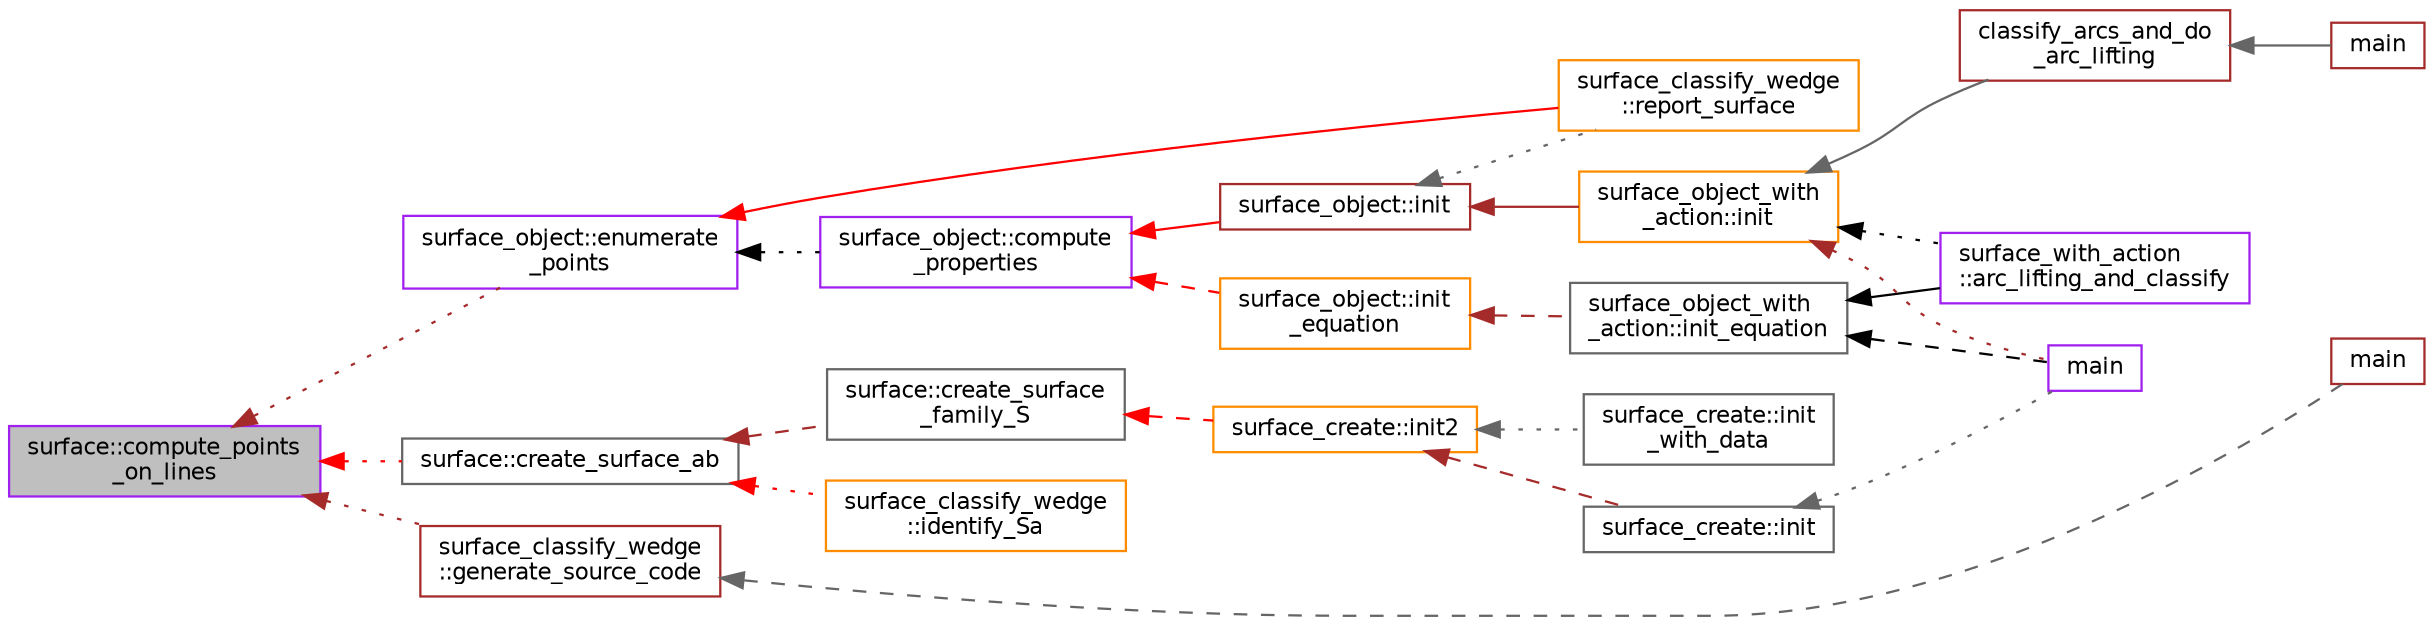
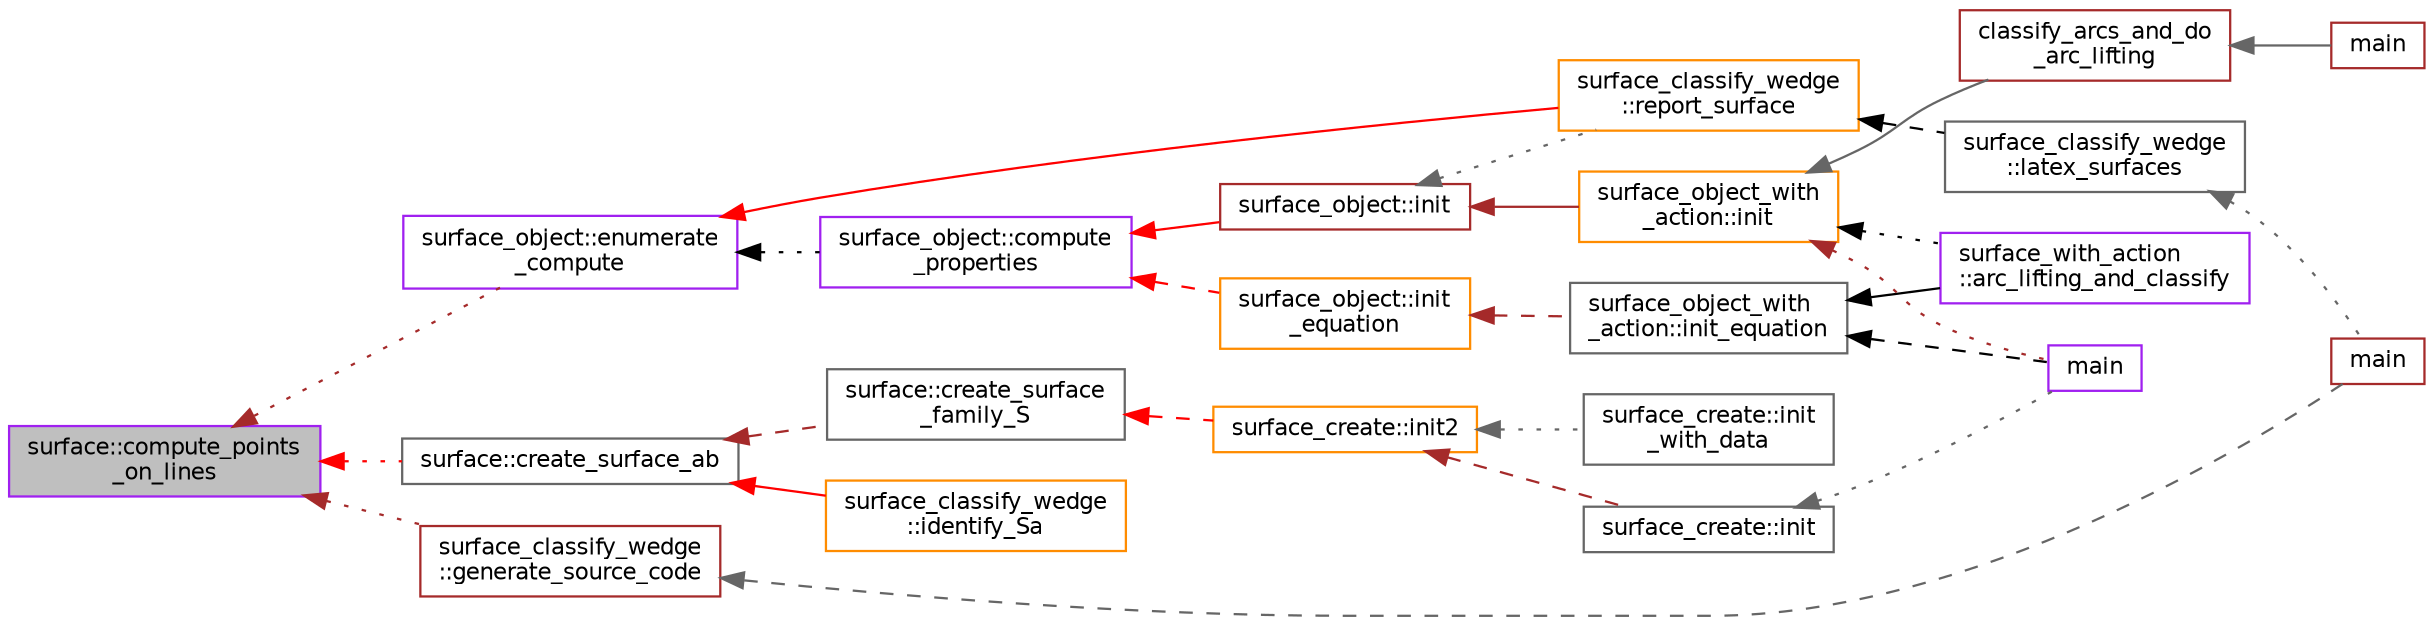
node "surface_classify_wedge ::latex_surfaces": added
node "surface_object::enumerate _points": label "surface_object::enumerate _points" -> "surface_object::enumerate _compute"
edge "surface_classify_wedge ::identify_Sa" -> "surface::create_surface_ab": style dotted -> solid
